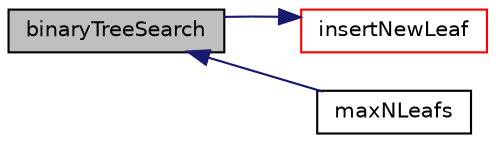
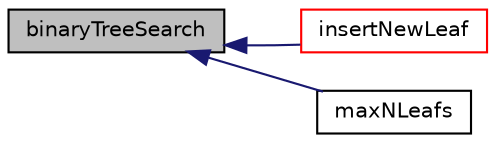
edge "binaryTreeSearch" -> "insertNewLeaf": reversed
